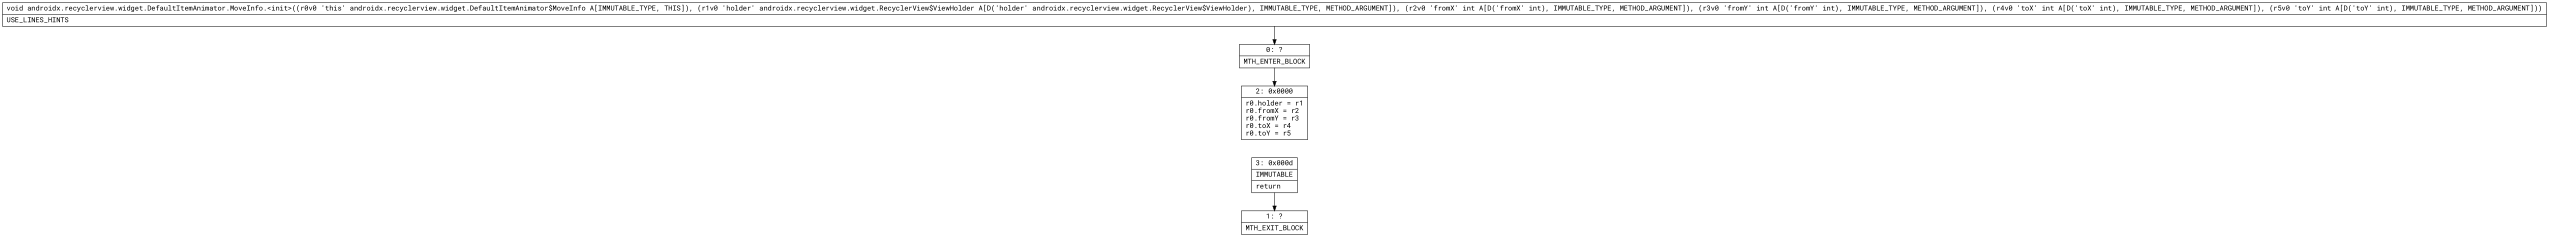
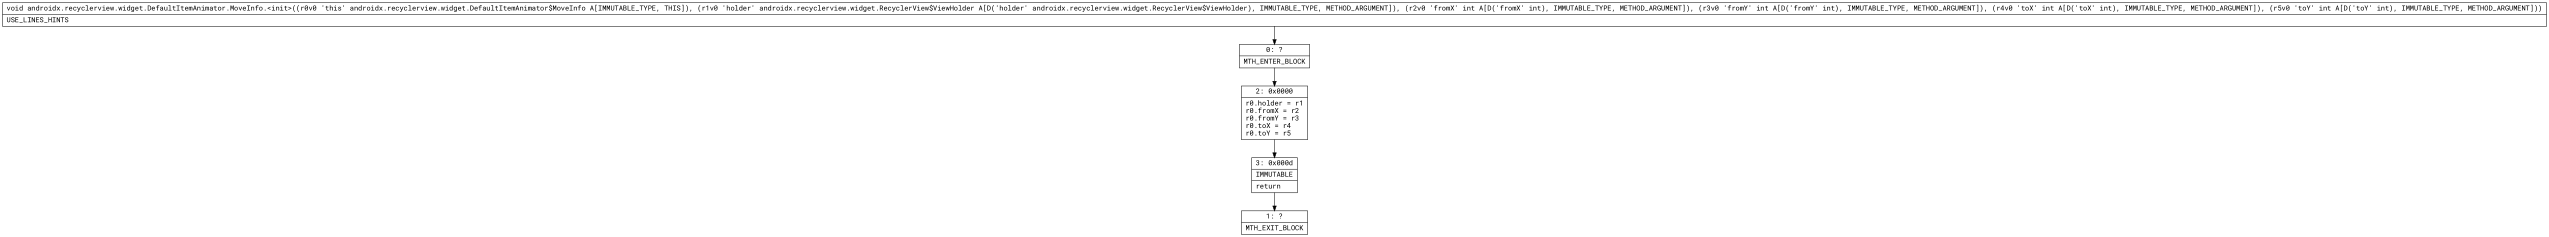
edge "2: 0x0000" -> "3: 0x000d": added
